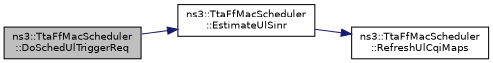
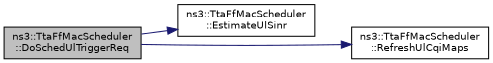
edge "ns3::TtaFfMacScheduler ::EstimateUlSinr" -> "ns3::TtaFfMacScheduler ::RefreshUlCqiMaps": now "ns3::TtaFfMacScheduler ::DoSchedUlTriggerReq" -> "ns3::TtaFfMacScheduler ::RefreshUlCqiMaps"
